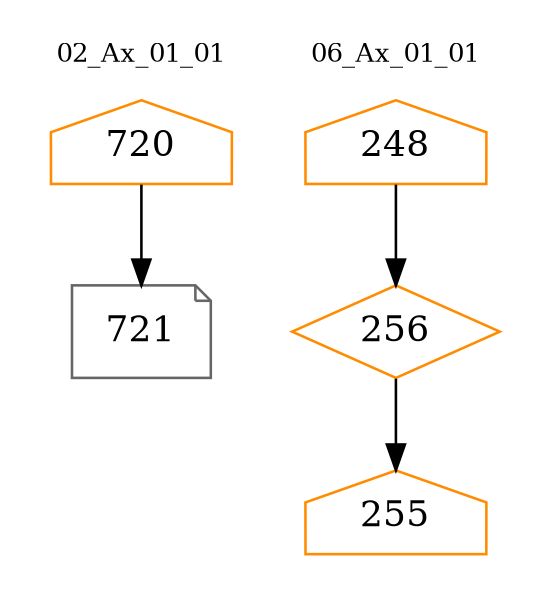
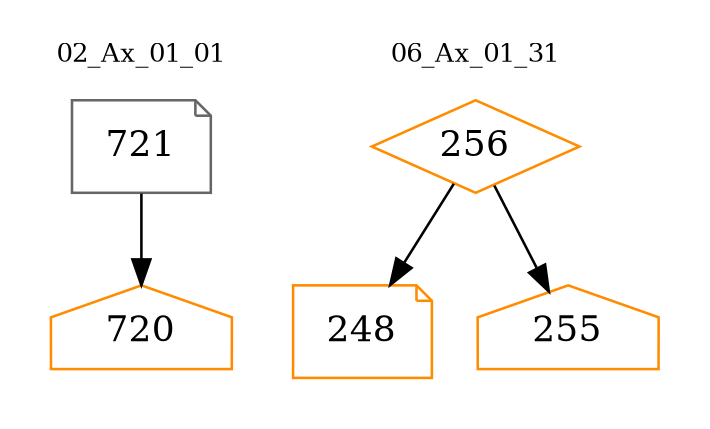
cluster "06_Ax_01_01": label "06_Ax_01_01" -> "06_Ax_01_31"
node "248": shape house -> note
edge "720" -> "721": reversed
edge "248" -> "256": reversed
